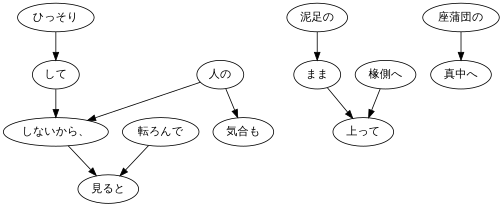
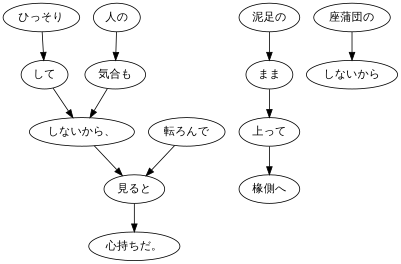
node "真中へ": label "真中へ" -> "しないから"
edge "人の" -> "しないから、": now "気合も" -> "しないから、"
edge "椽側へ" -> "上って": reversed
node "心持ちだ。": added
